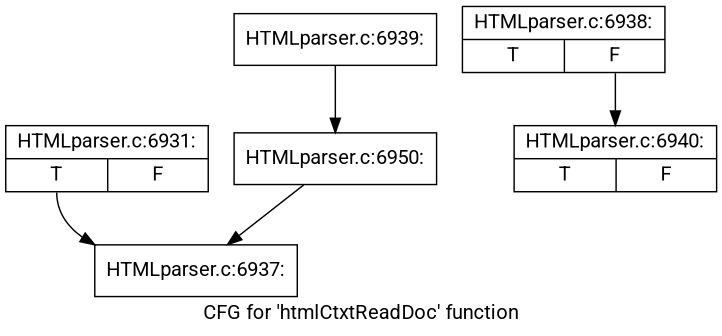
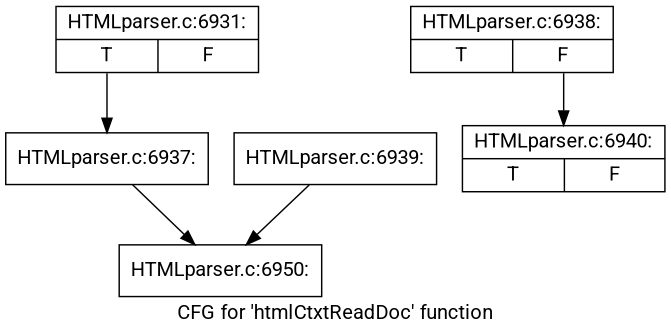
edge "HTMLparser.c:6950:" -> "HTMLparser.c:6937:": reversed
